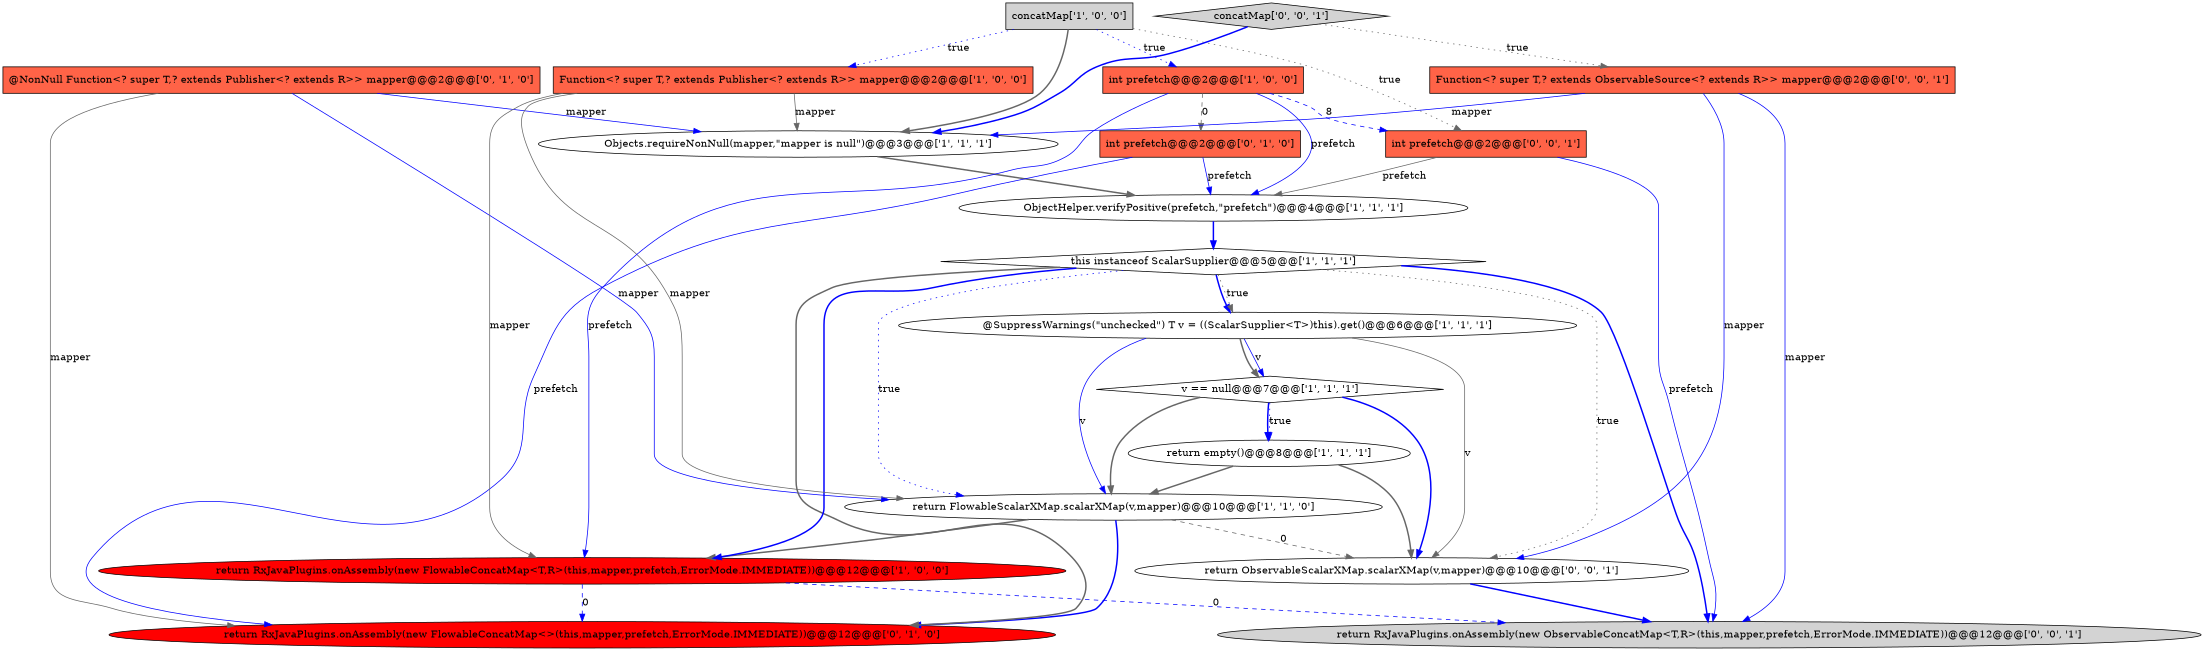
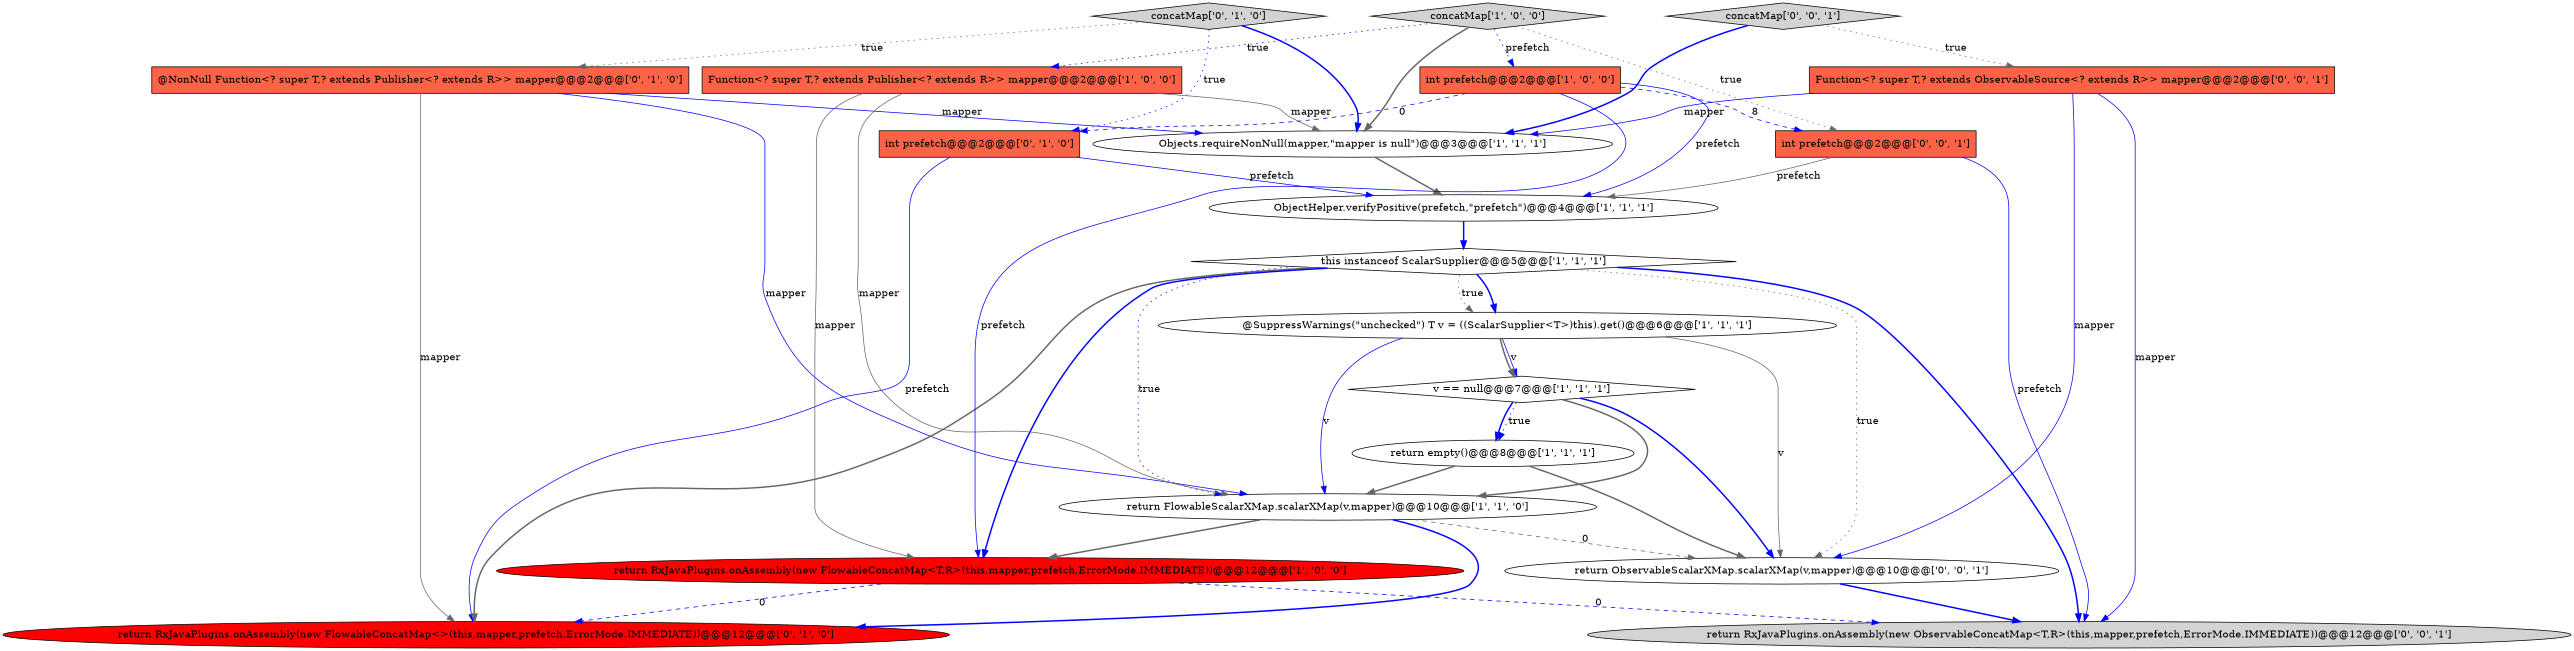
node "concatMap['1', '0', '0']": shape box -> diamond
node "concatMap['0', '1', '0']": added
edge "concatMap['1', '0', '0']" -> "int prefetch@@@2@@@['1', '0', '0']": label "true" -> "prefetch"
edge "int prefetch@@@2@@@['1', '0', '0']" -> "int prefetch@@@2@@@['0', '1', '0']": color gray40 -> blue
